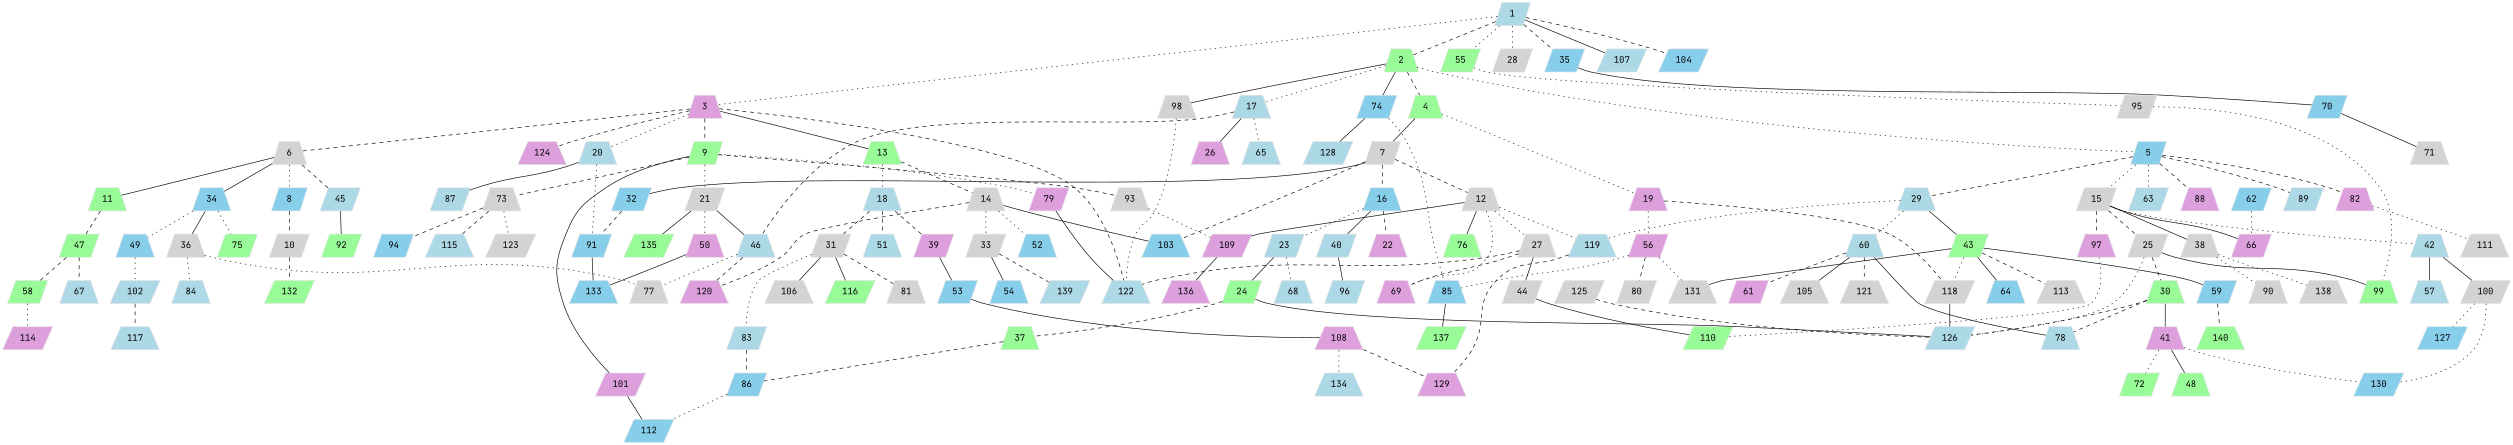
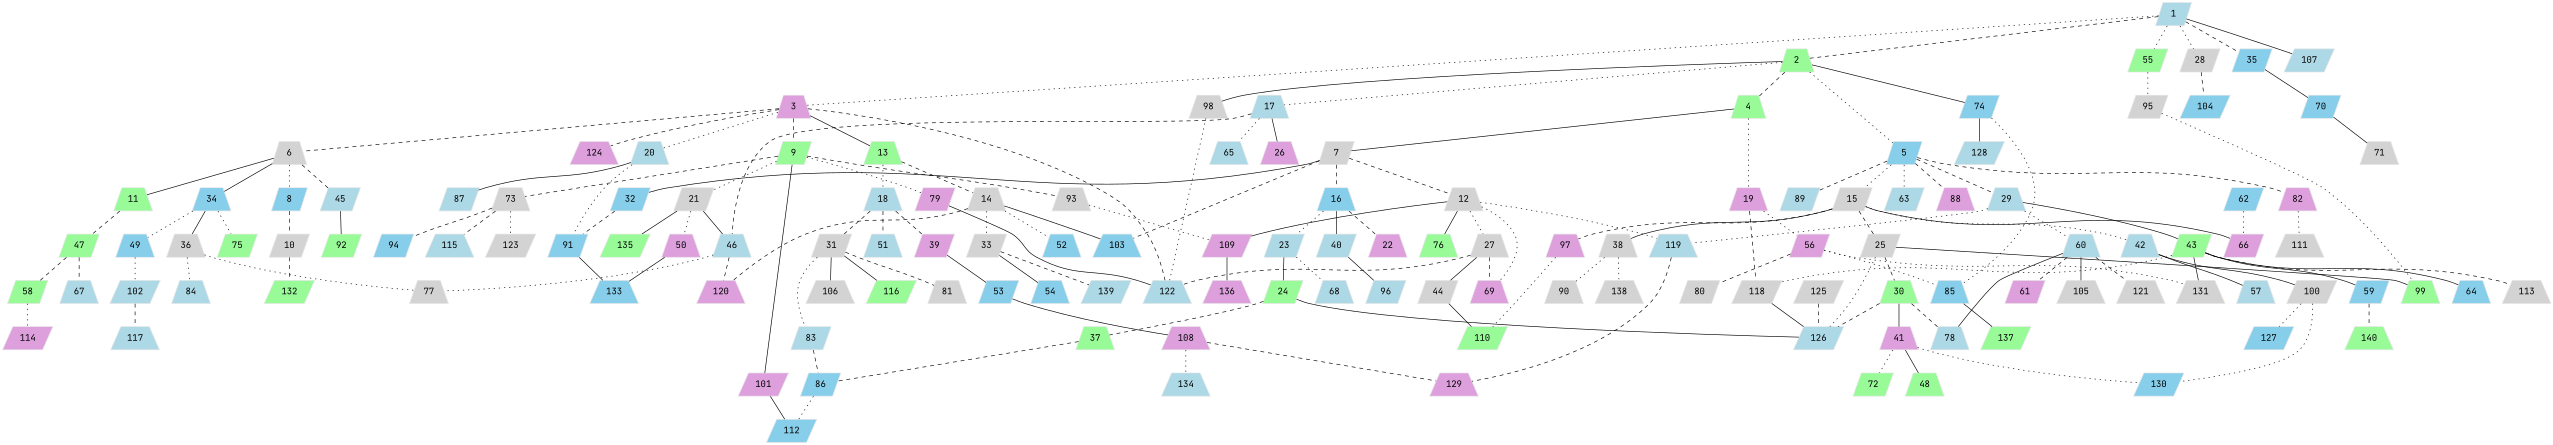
edge "1" -- "104": now "28" -- "104"
